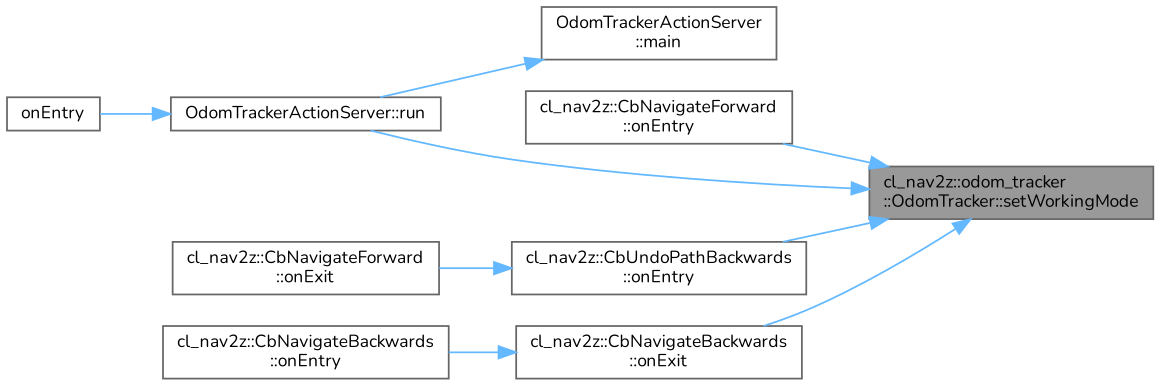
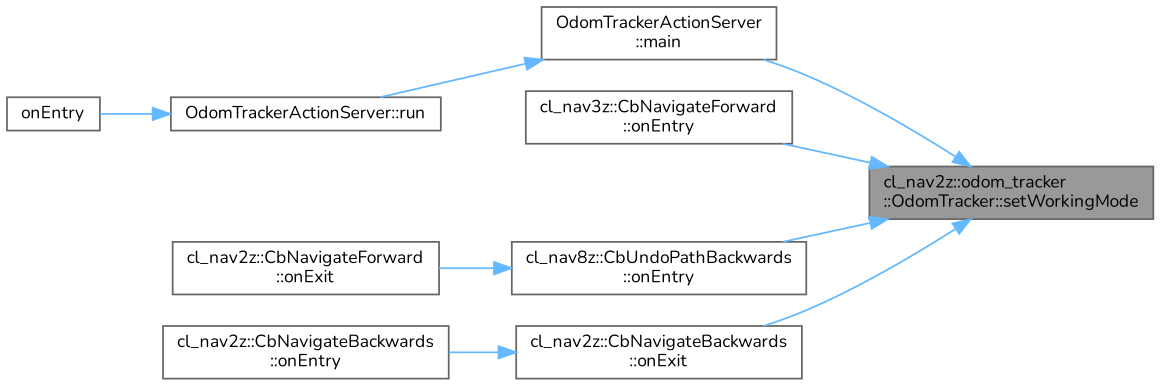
node "cl_nav2z::CbNavigateForward ::onEntry": label "cl_nav2z::CbNavigateForward ::onEntry" -> "cl_nav3z::CbNavigateForward ::onEntry"
edge "OdomTrackerActionServer::run" -> "cl_nav2z::odom_tracker ::OdomTracker::setWorkingMode": now "OdomTrackerActionServer ::main" -> "cl_nav2z::odom_tracker ::OdomTracker::setWorkingMode"
node "cl_nav2z::CbUndoPathBackwards ::onEntry": label "cl_nav2z::CbUndoPathBackwards ::onEntry" -> "cl_nav8z::CbUndoPathBackwards ::onEntry"
